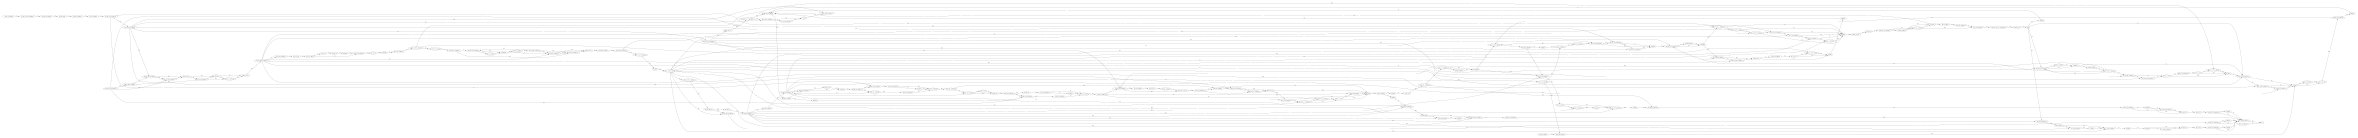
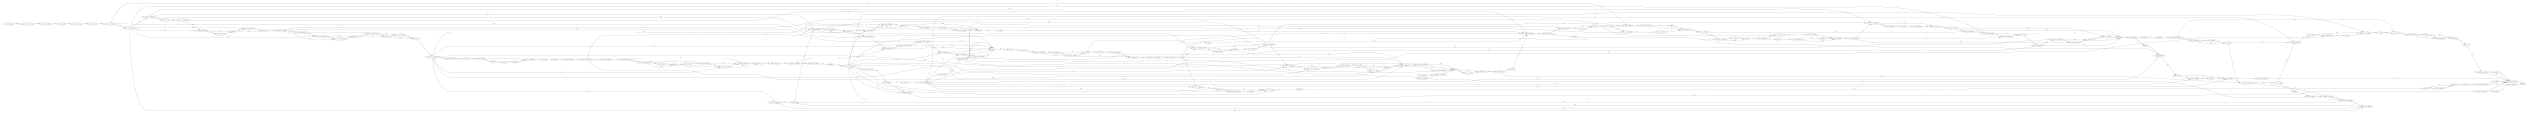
node "subs x8 , x0 , x8": added
